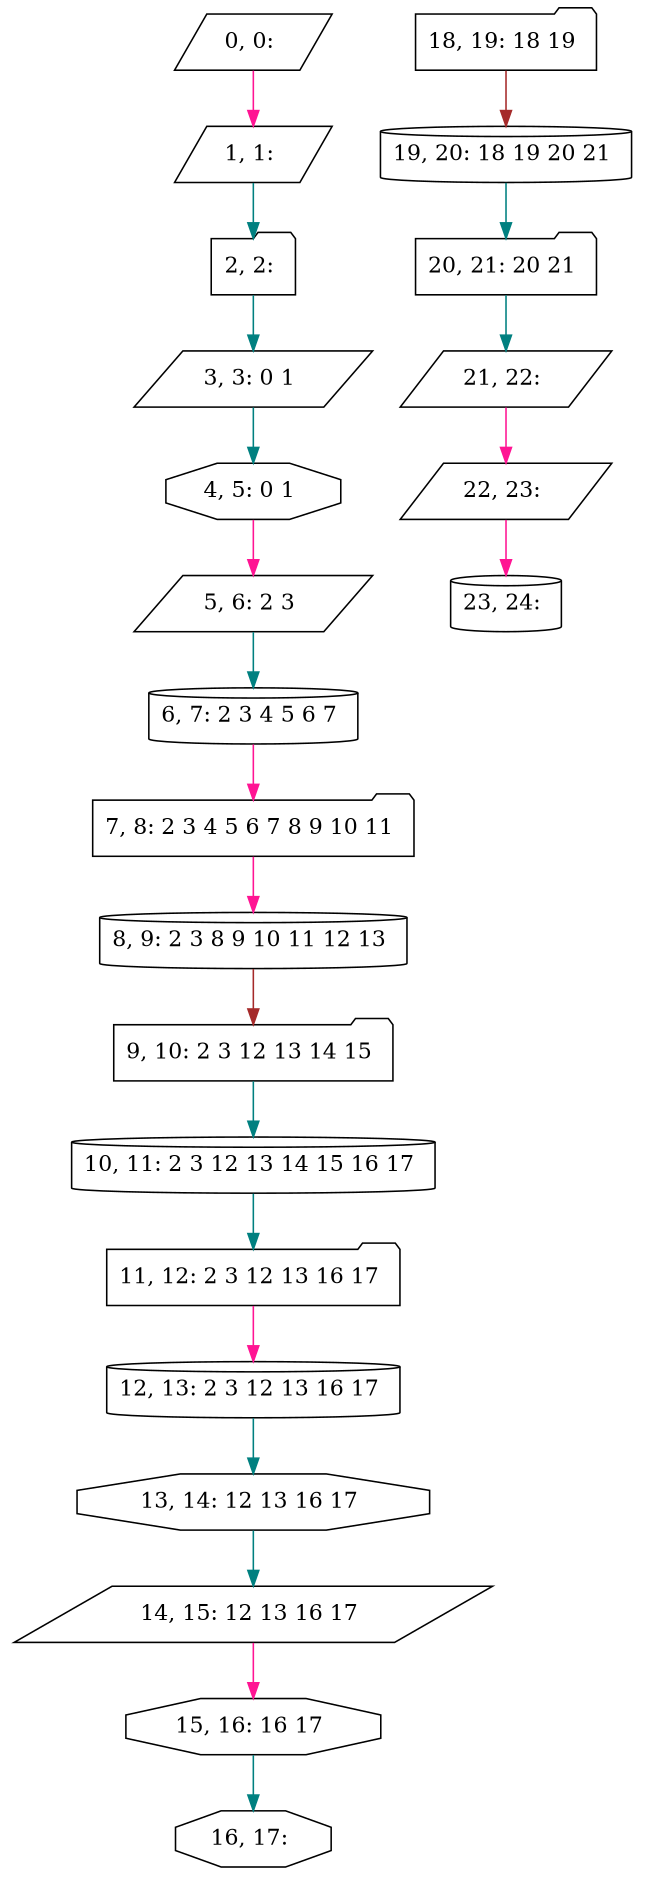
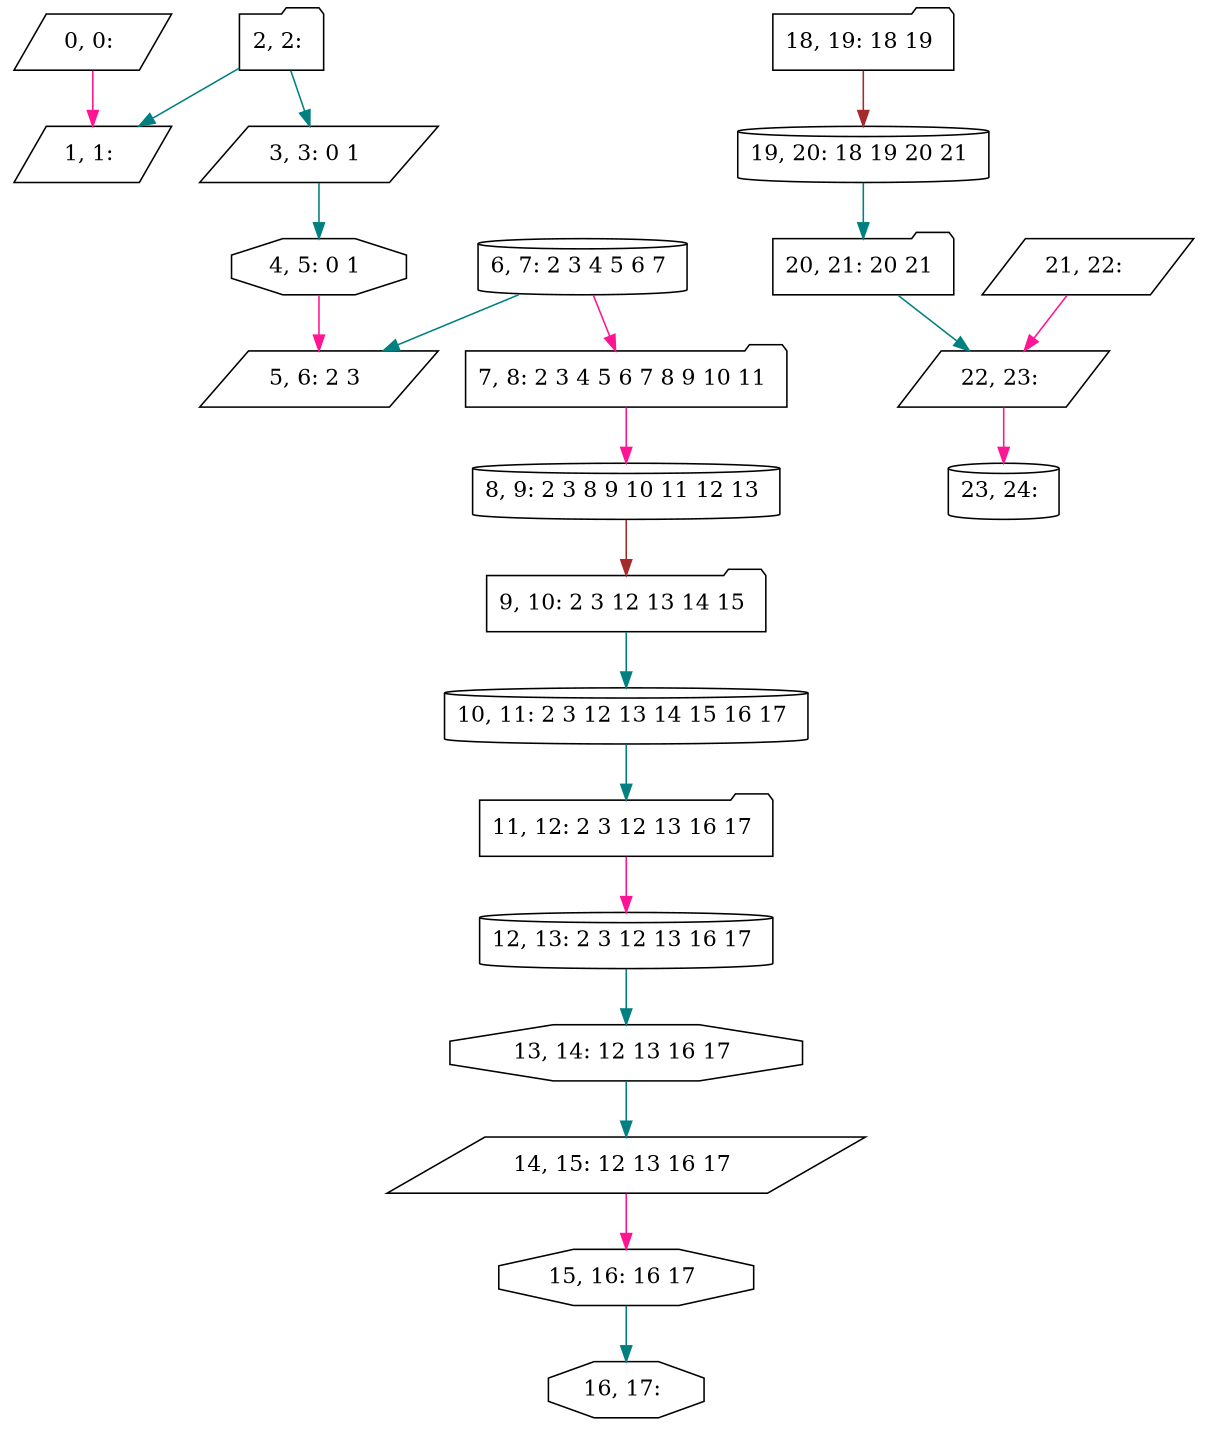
edge "1, 1:" -> "2, 2:": reversed
edge "20, 21: 20 21" -> "21, 22:": now "20, 21: 20 21" -> "22, 23:"
edge "5, 6: 2 3" -> "6, 7: 2 3 4 5 6 7": reversed
